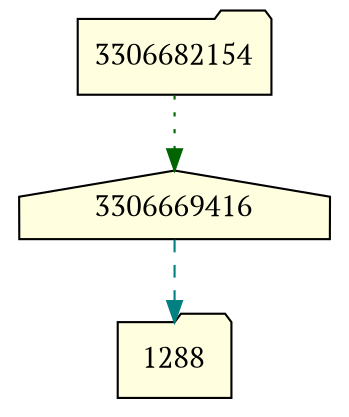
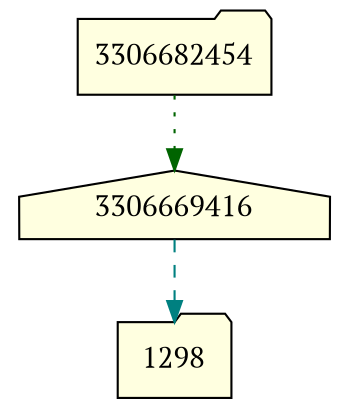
node "3306682154": label "3306682154" -> "3306682454"
node "1288": label "1288" -> "1298"
